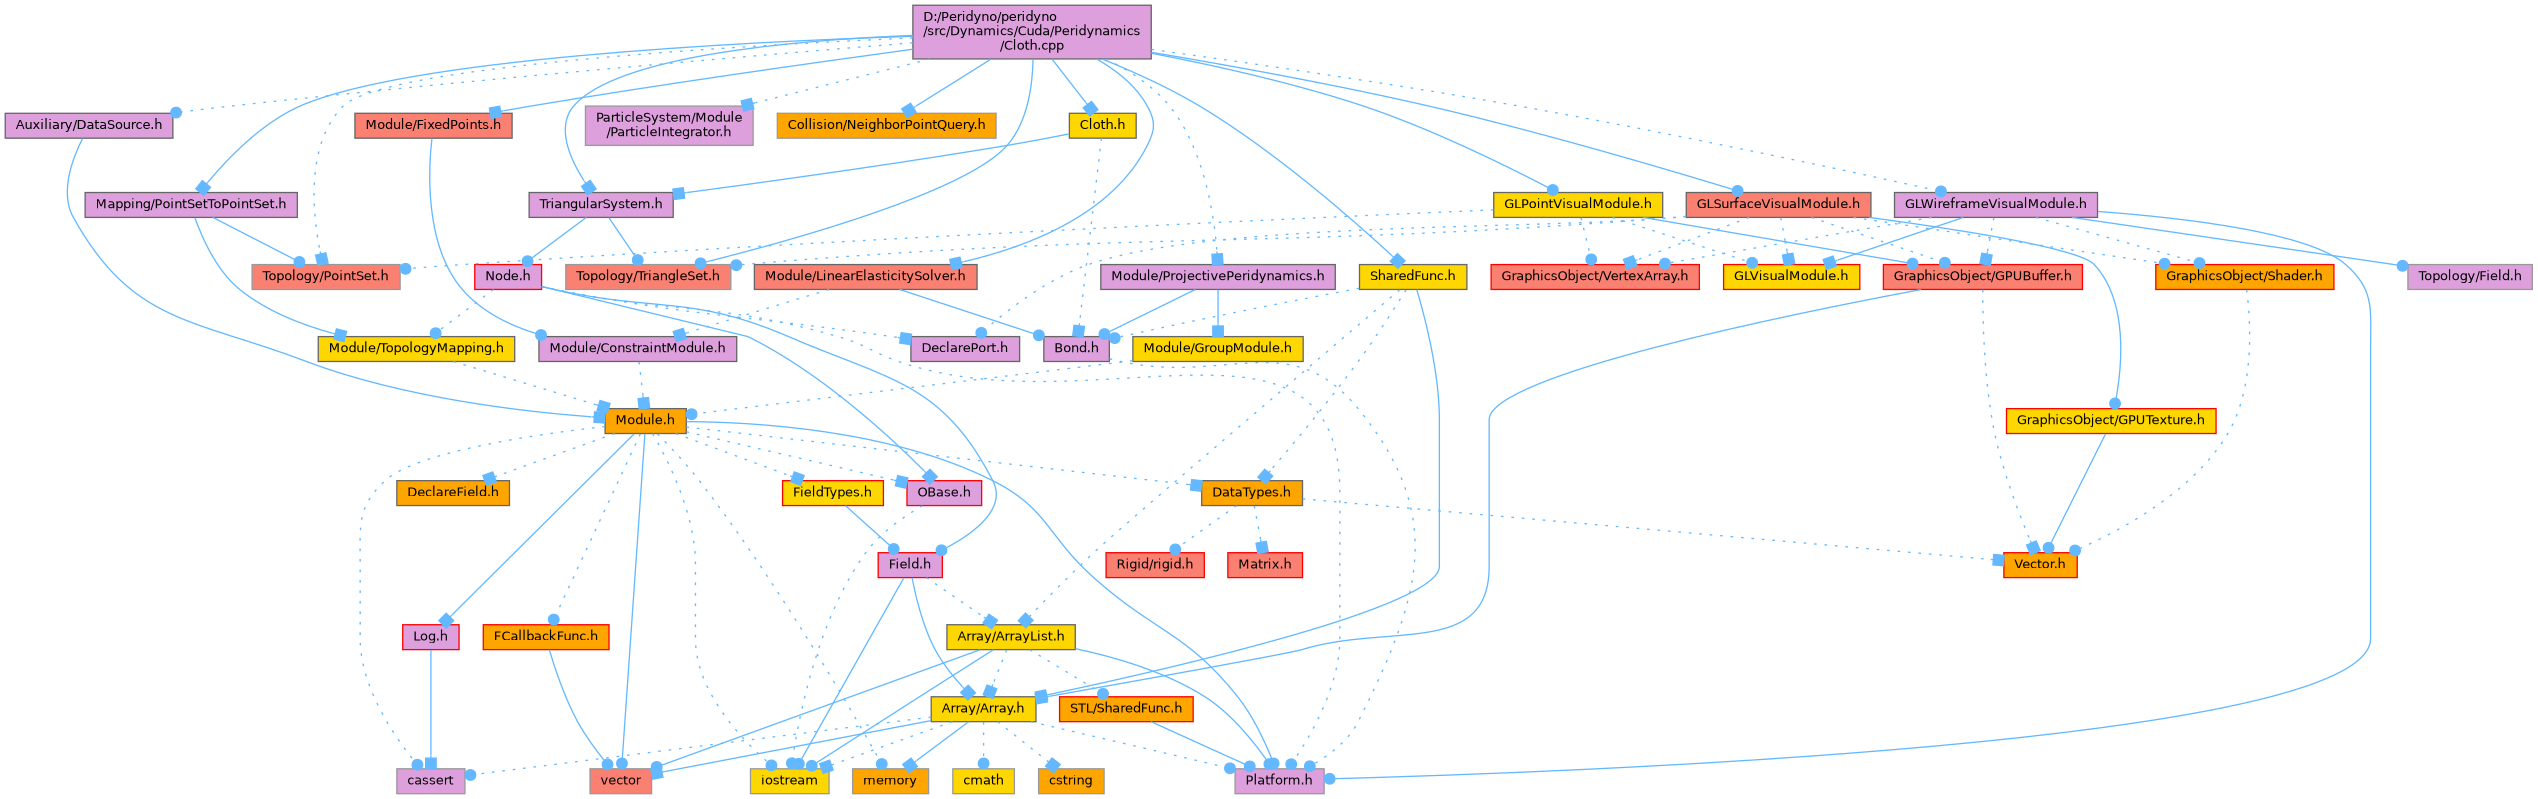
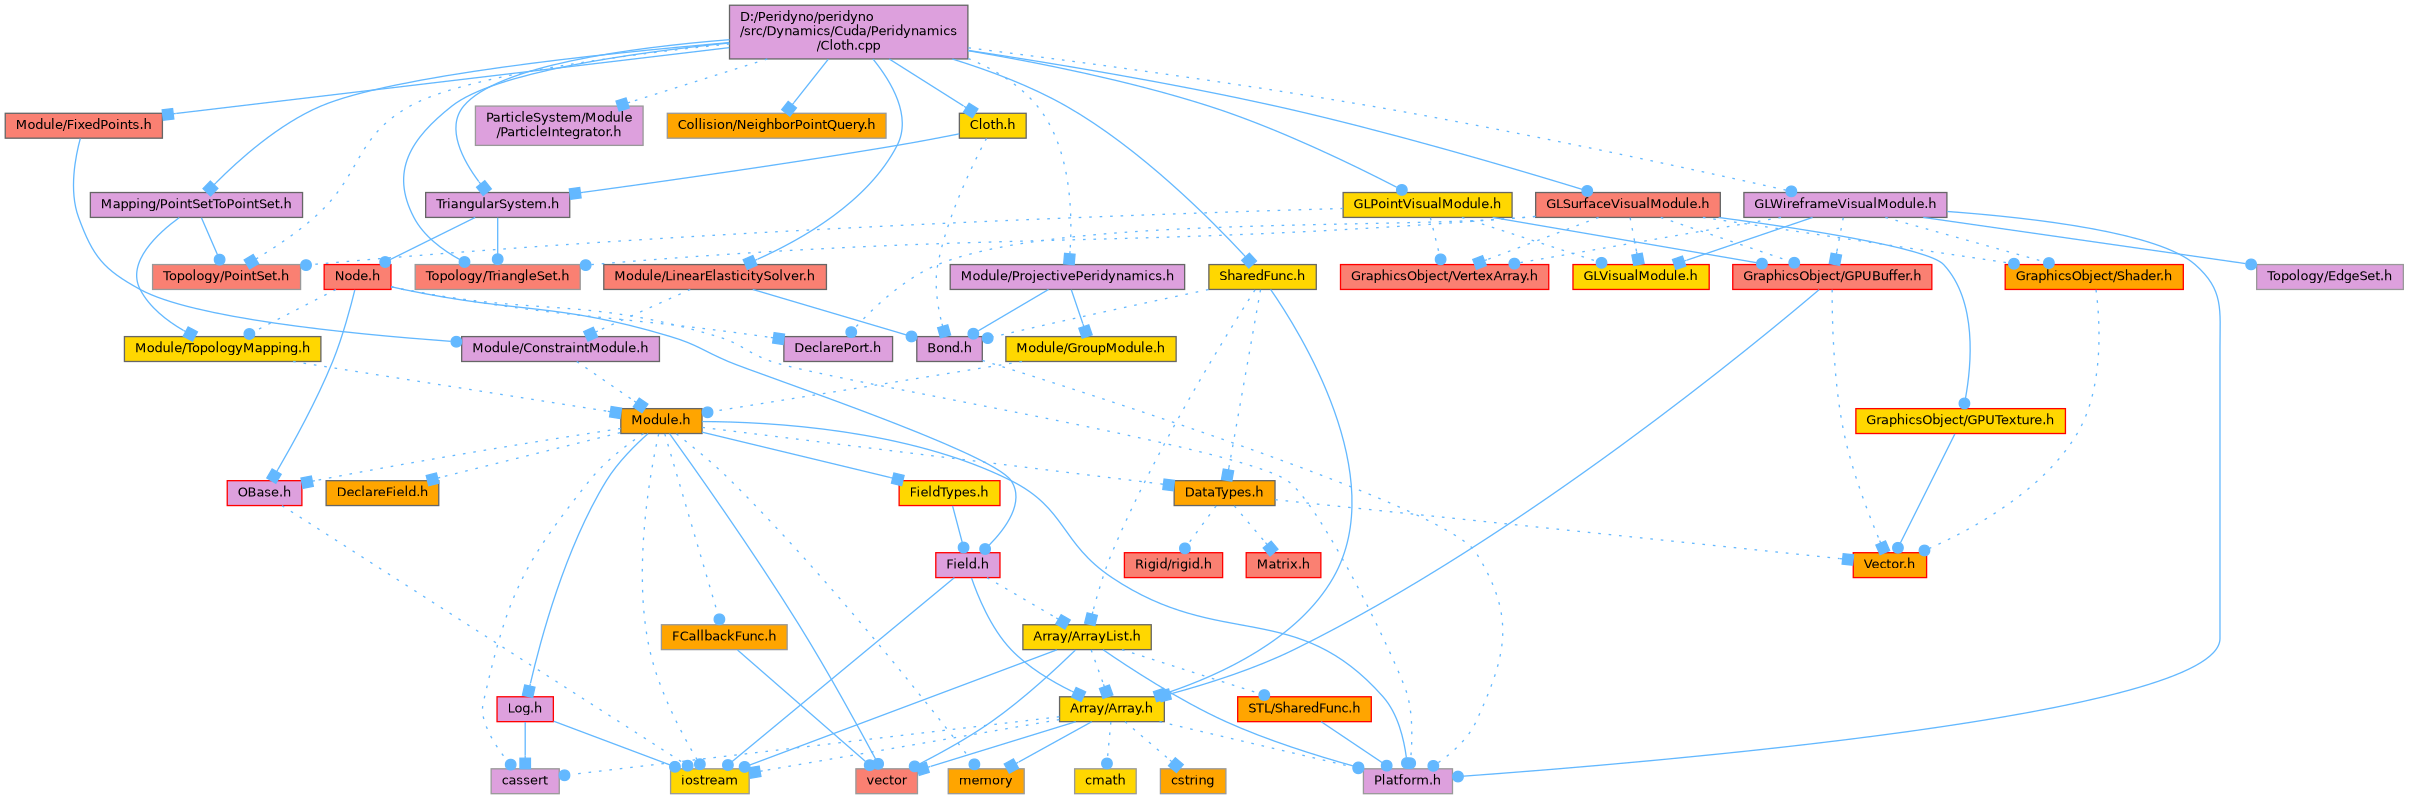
node "Auxiliary/DataSource.h": removed
node "Node.h": fillcolor plum -> salmon
node "Topology/Field.h": label "Topology/Field.h" -> "Topology/EdgeSet.h"
edge "Module.h" -> "FieldTypes.h": style dotted -> solid
node "FCallbackFunc.h": color red -> grey60
edge "Log.h" -> "iostream": added
